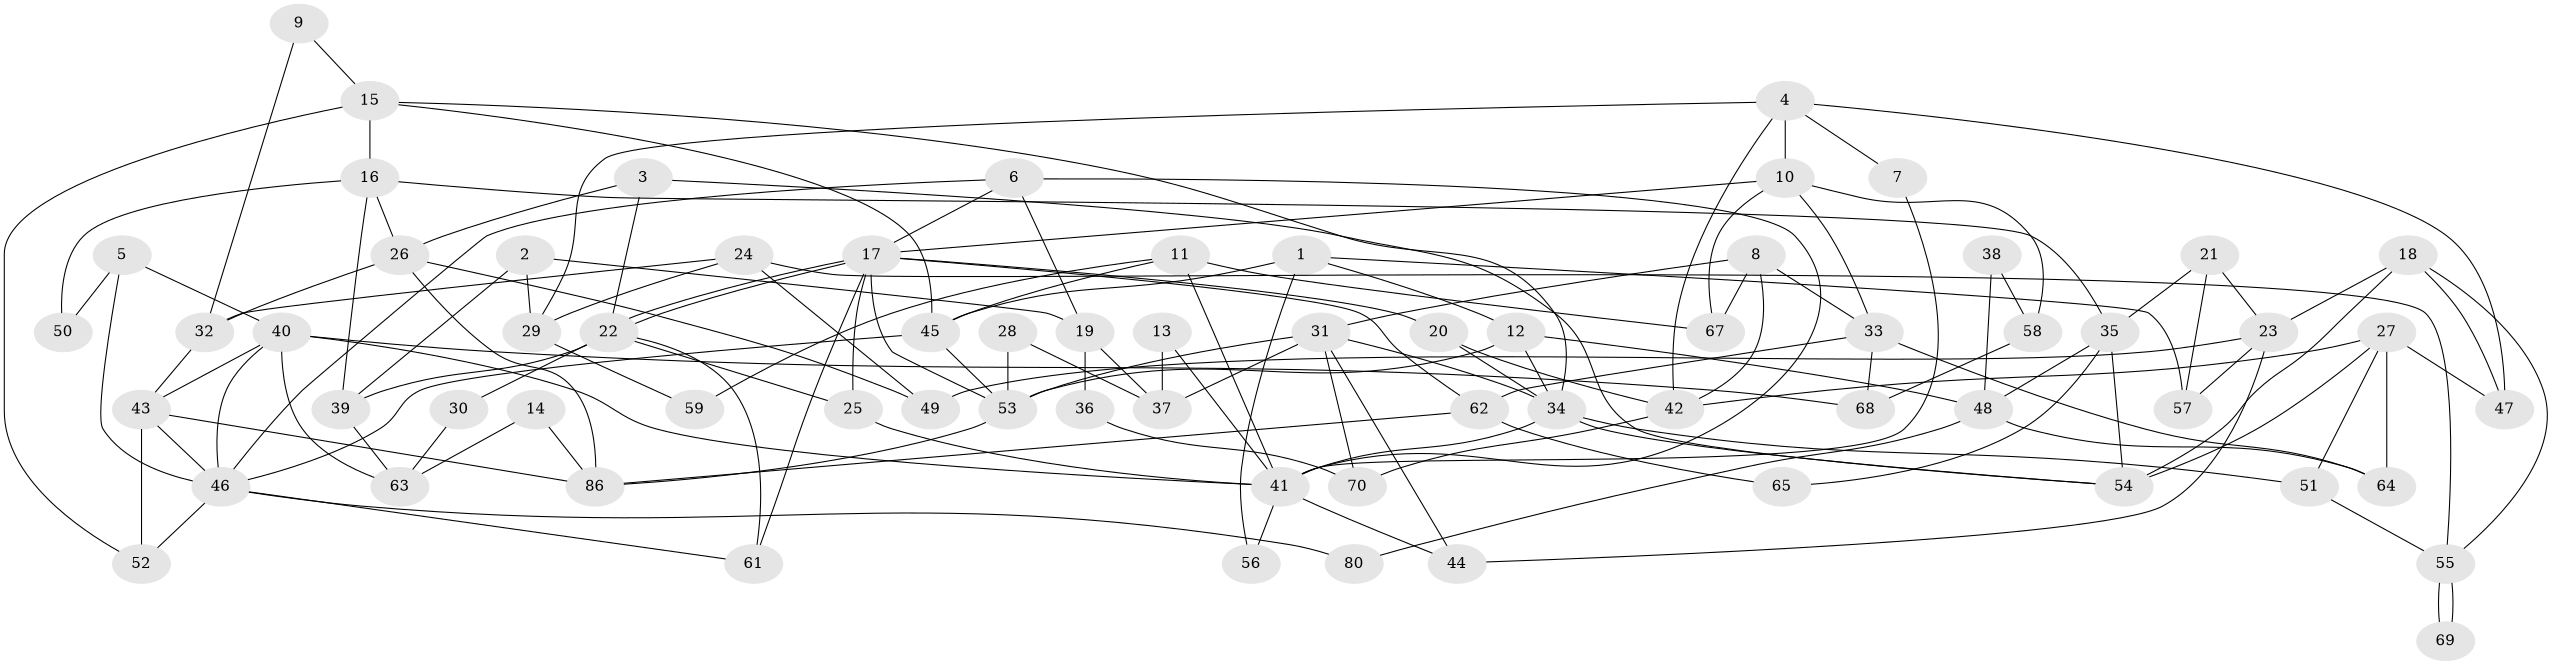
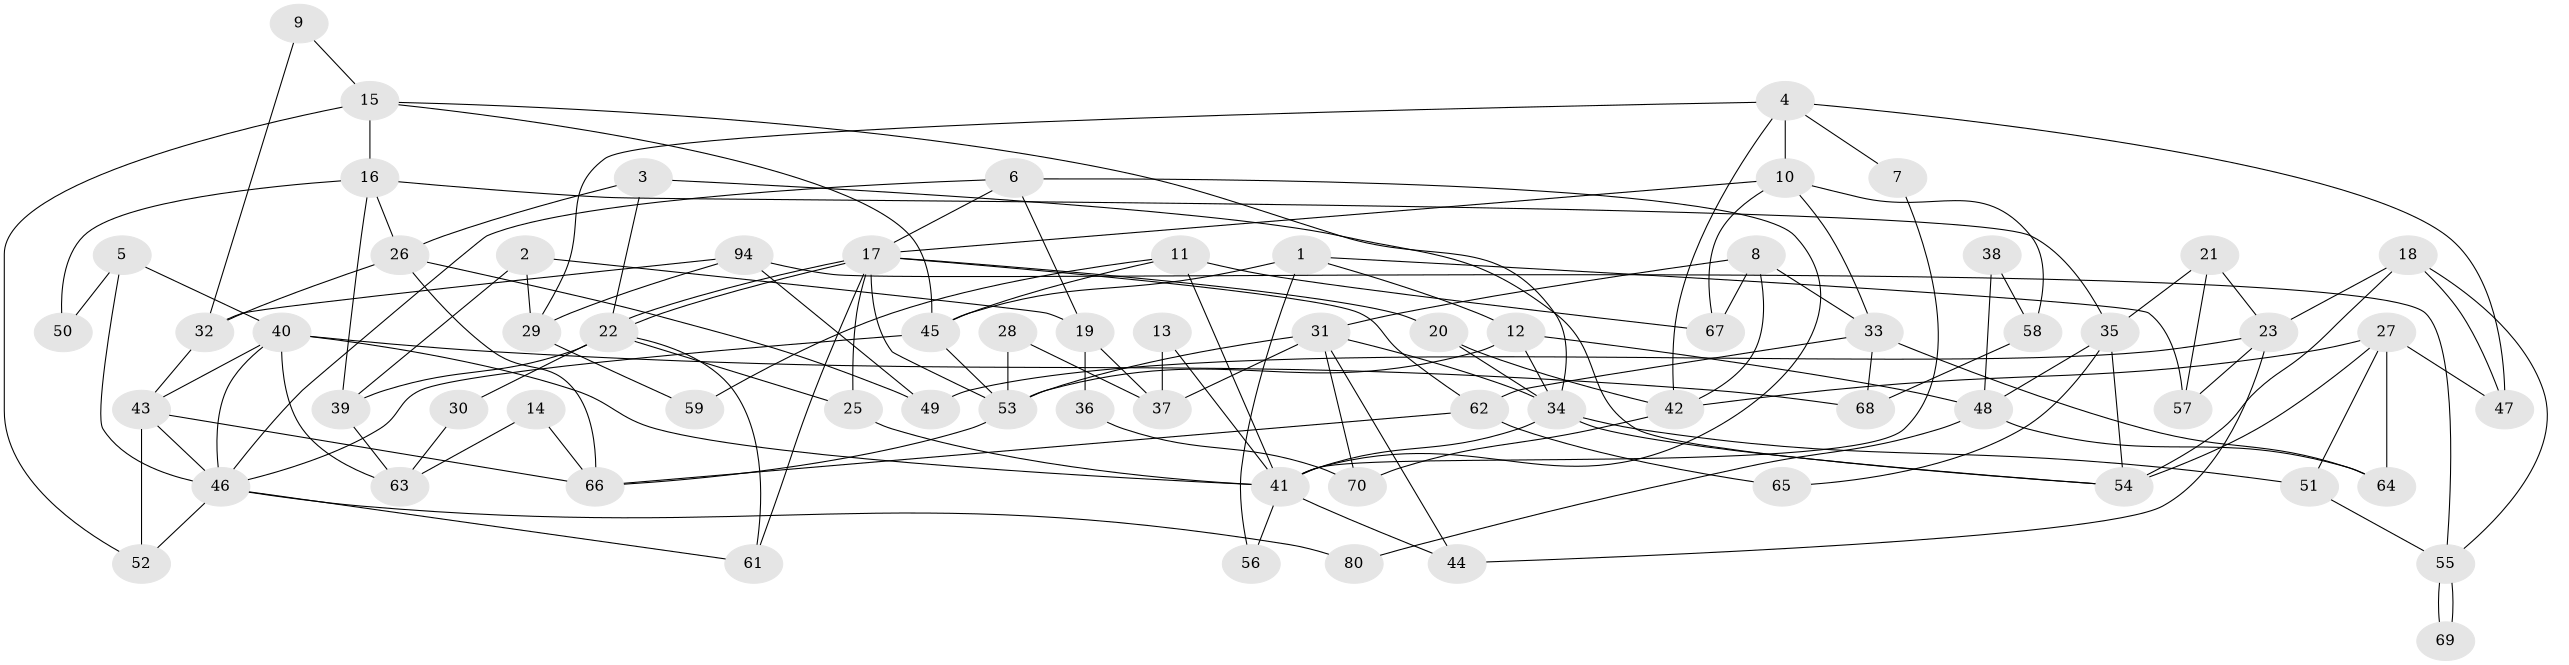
node "24": label "24" -> "94"
node "86": label "86" -> "66"
